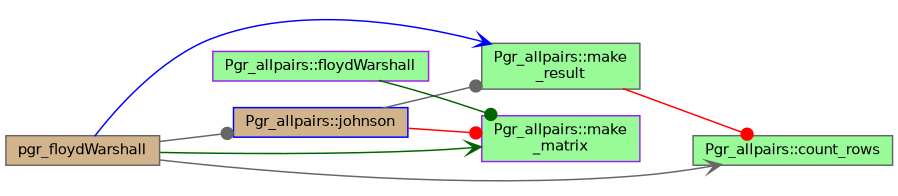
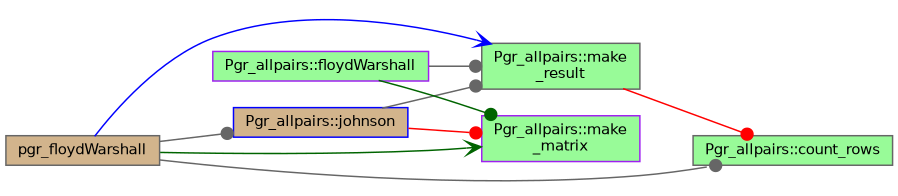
edge "Pgr_allpairs::floydWarshall" -> "Pgr_allpairs::make _result": added
edge "pgr_floydWarshall" -> "Pgr_allpairs::count_rows": arrowhead vee -> dot
